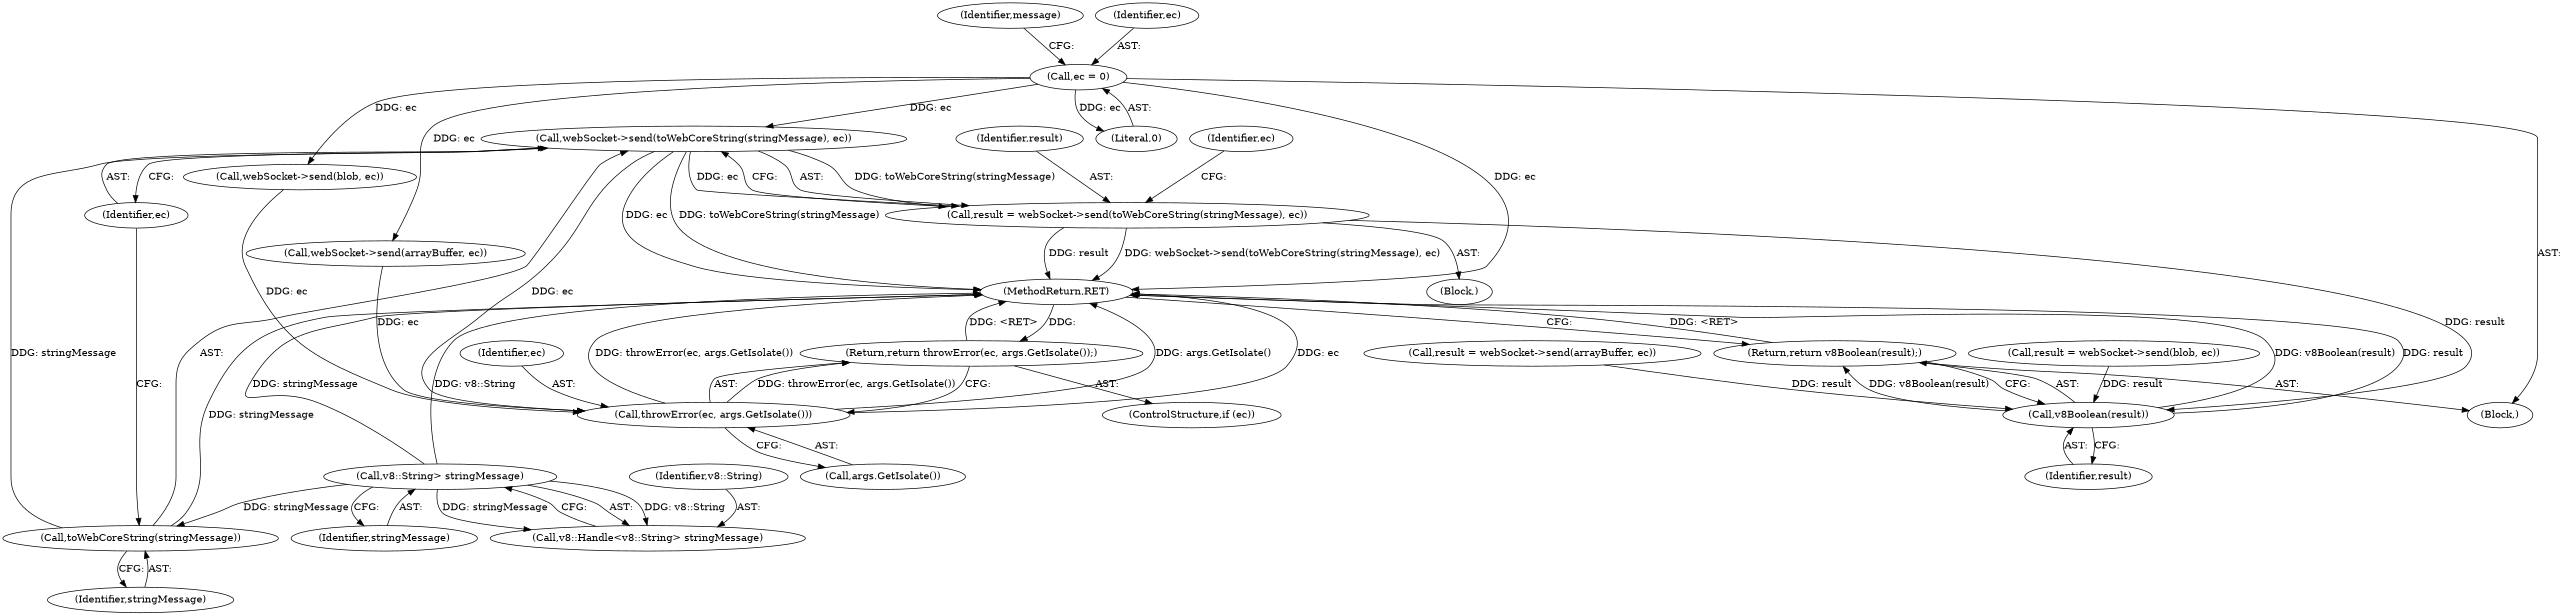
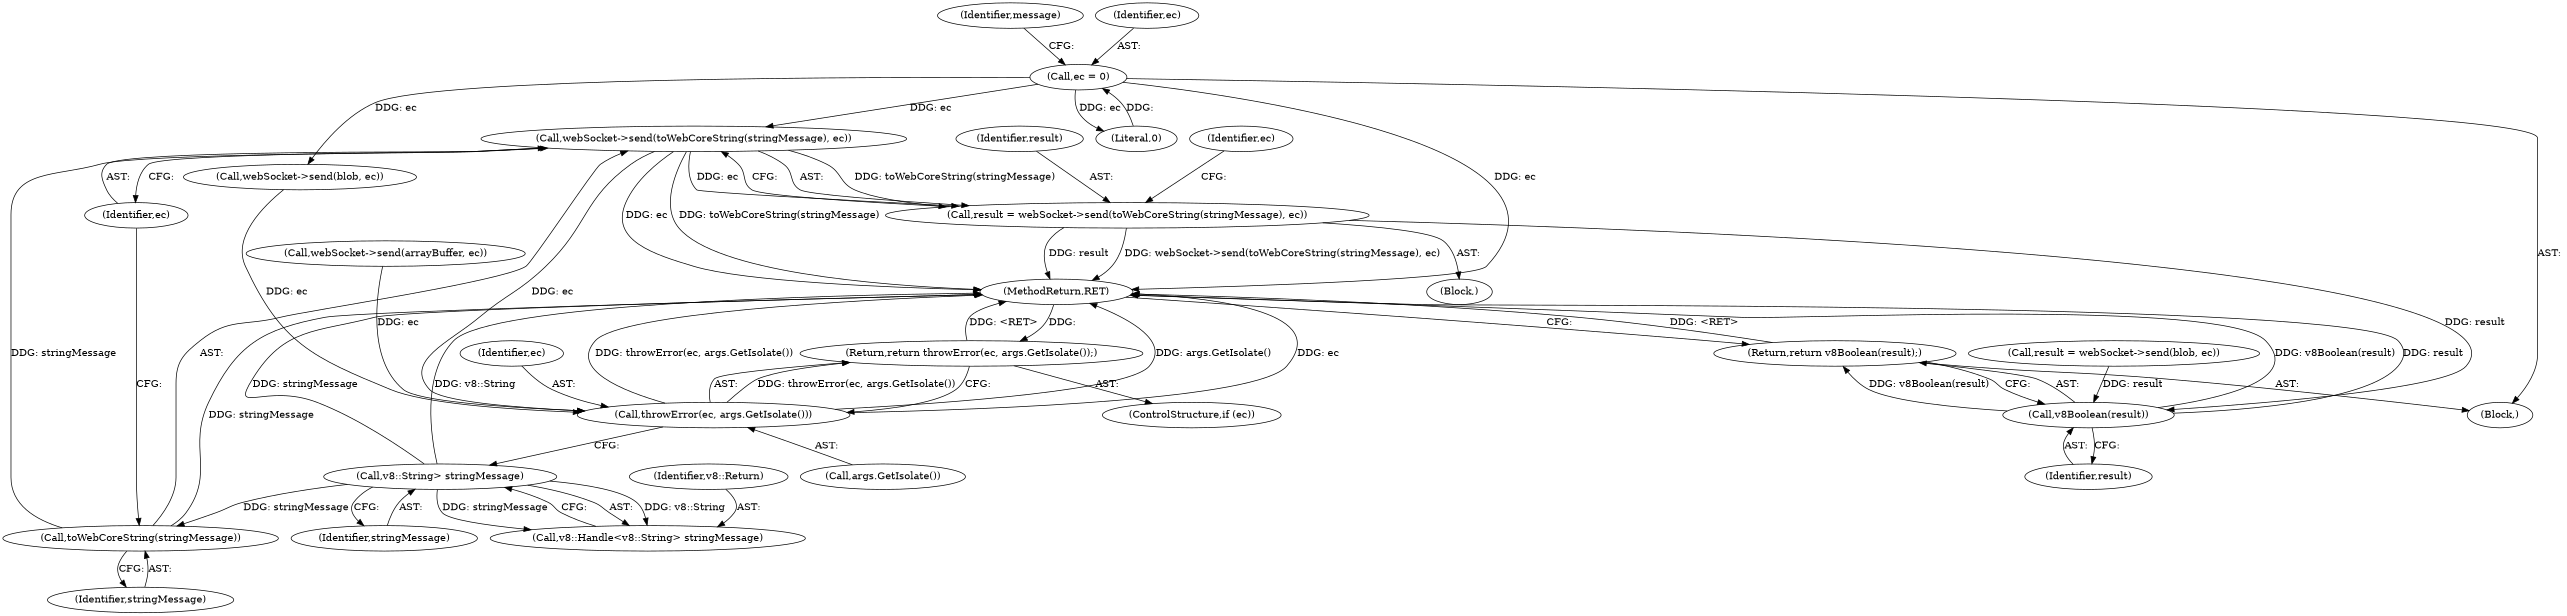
edge "(Call,ec = 0)" -> "(Call,webSocket->send(arrayBuffer, ec))": removed, label "DDG: ec"
edge "(Literal,0)" -> "(Call,ec = 0)": label "AST: " -> "DDG: "
node "(Call,result = webSocket->send(arrayBuffer, ec))": removed
edge "(Call,throwError(ec, args.GetIsolate()))" -> "(Call,args.GetIsolate())": now "(Call,throwError(ec, args.GetIsolate()))" -> "(Call,v8::String> stringMessage)"
node "(Identifier,v8::String)": label "(Identifier,v8::String)" -> "(Identifier,v8::Return)"
